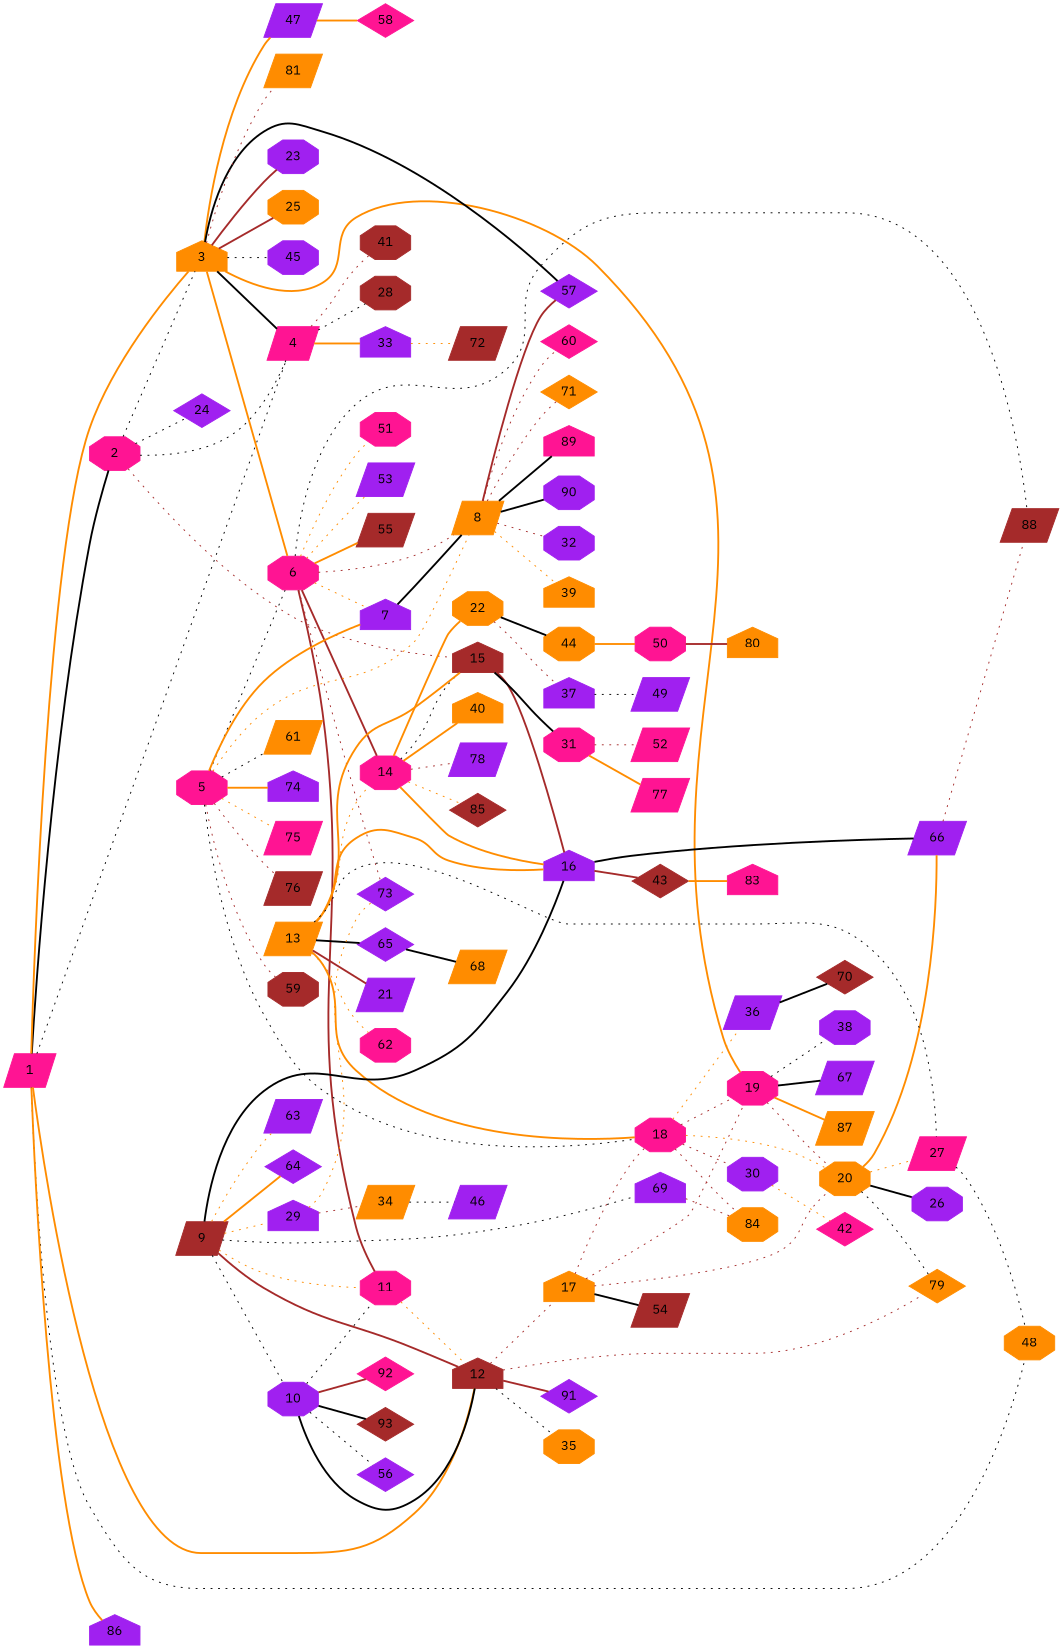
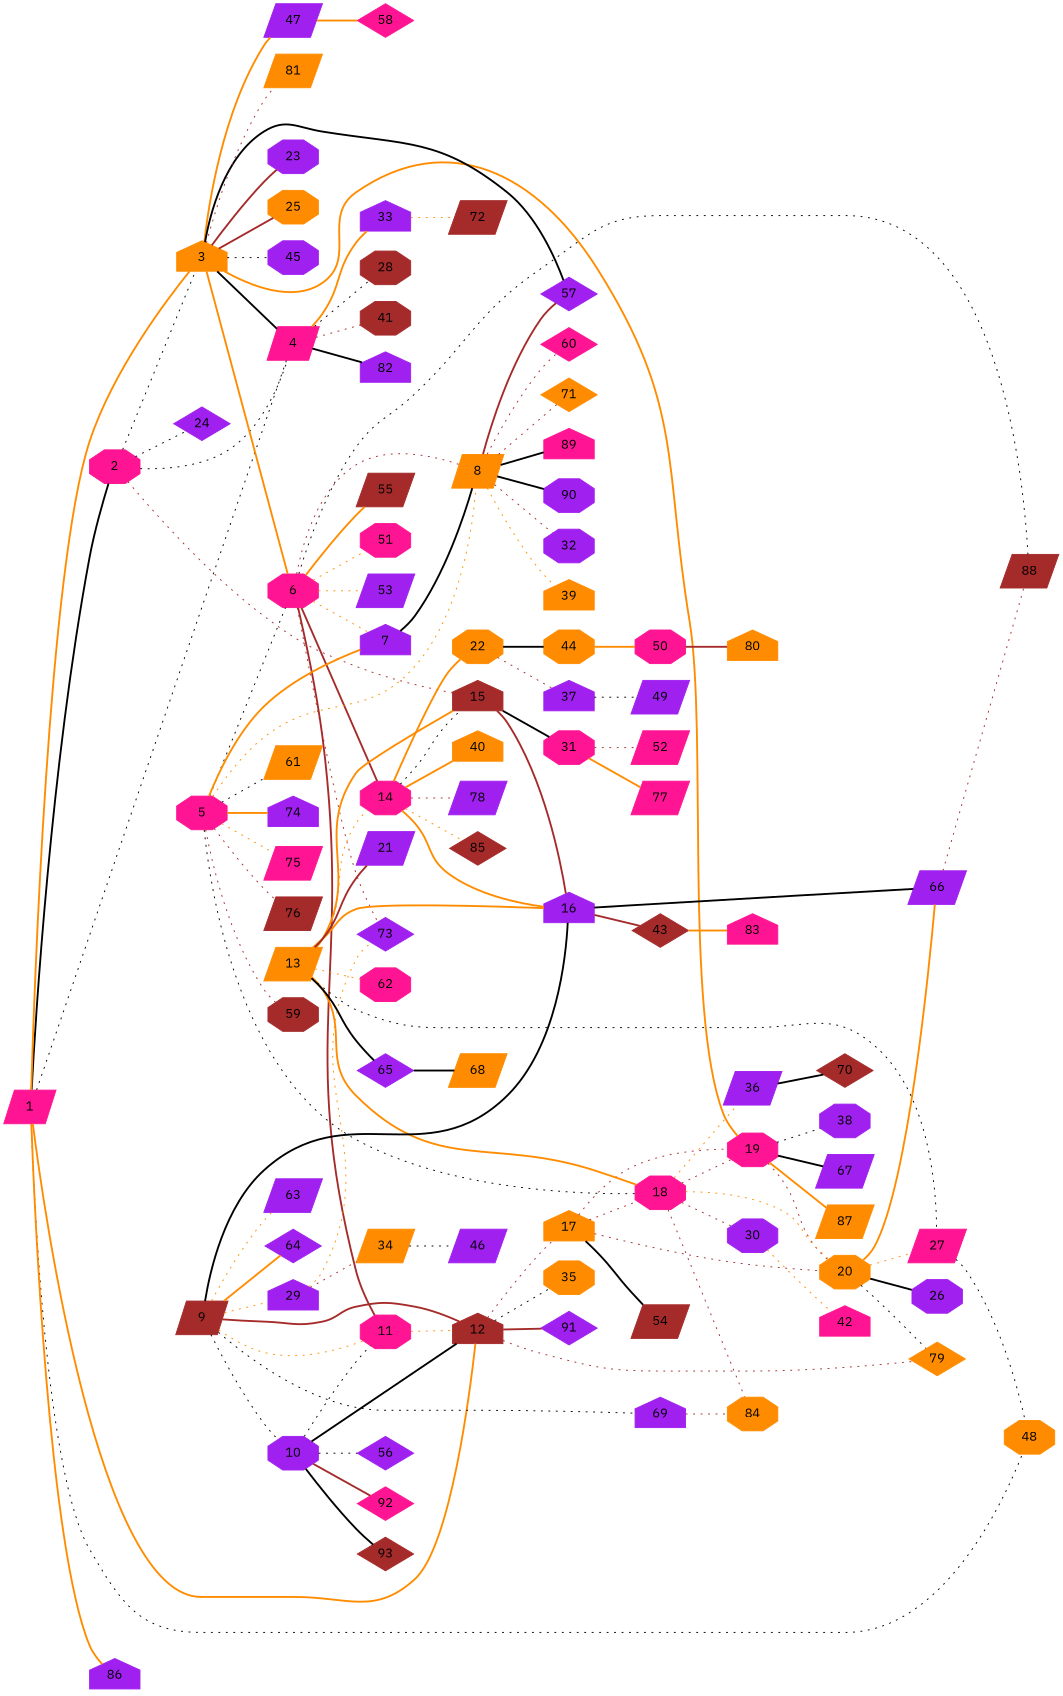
node "82": added
node "42": shape diamond -> house
